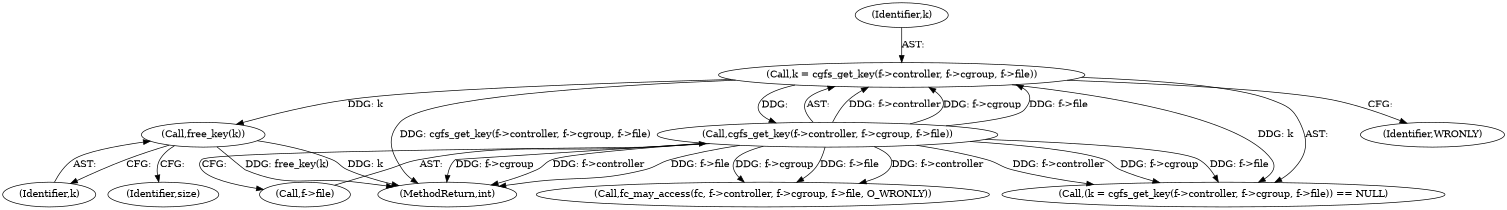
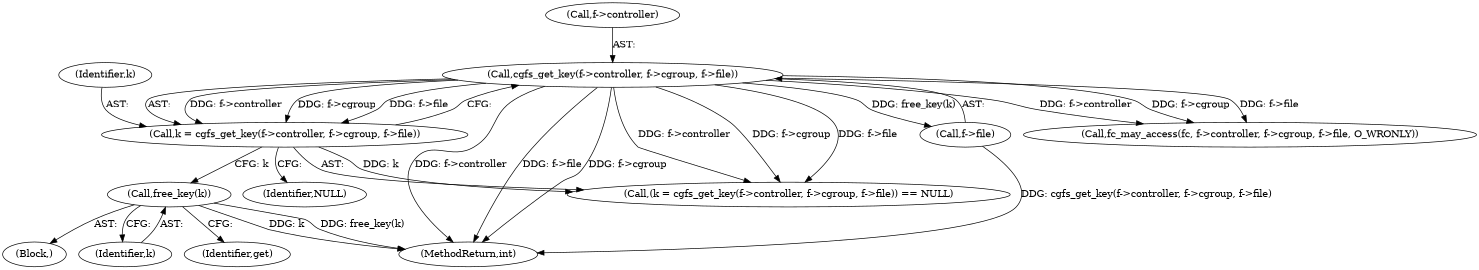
node "(Call,f->controller)": added
edge "(Call,k = cgfs_get_key(f->controller, f->cgroup, f->file))" -> "(MethodReturn,int)": now "(Call,f->file)" -> "(MethodReturn,int)"
edge "(Call,k = cgfs_get_key(f->controller, f->cgroup, f->file))" -> "(Call,free_key(k))": label "DDG: k" -> "CFG: k"
edge "(Call,k = cgfs_get_key(f->controller, f->cgroup, f->file))" -> "(Call,cgfs_get_key(f->controller, f->cgroup, f->file))": label "DDG: " -> "CFG: "
node "(Identifier,WRONLY)": label "(Identifier,WRONLY)" -> "(Identifier,NULL)"
edge "(Call,cgfs_get_key(f->controller, f->cgroup, f->file))" -> "(Call,f->file)": label "CFG: " -> "DDG: free_key(k)"
node "(Identifier,size)": label "(Identifier,size)" -> "(Identifier,get)"
node "(Block,)": added
